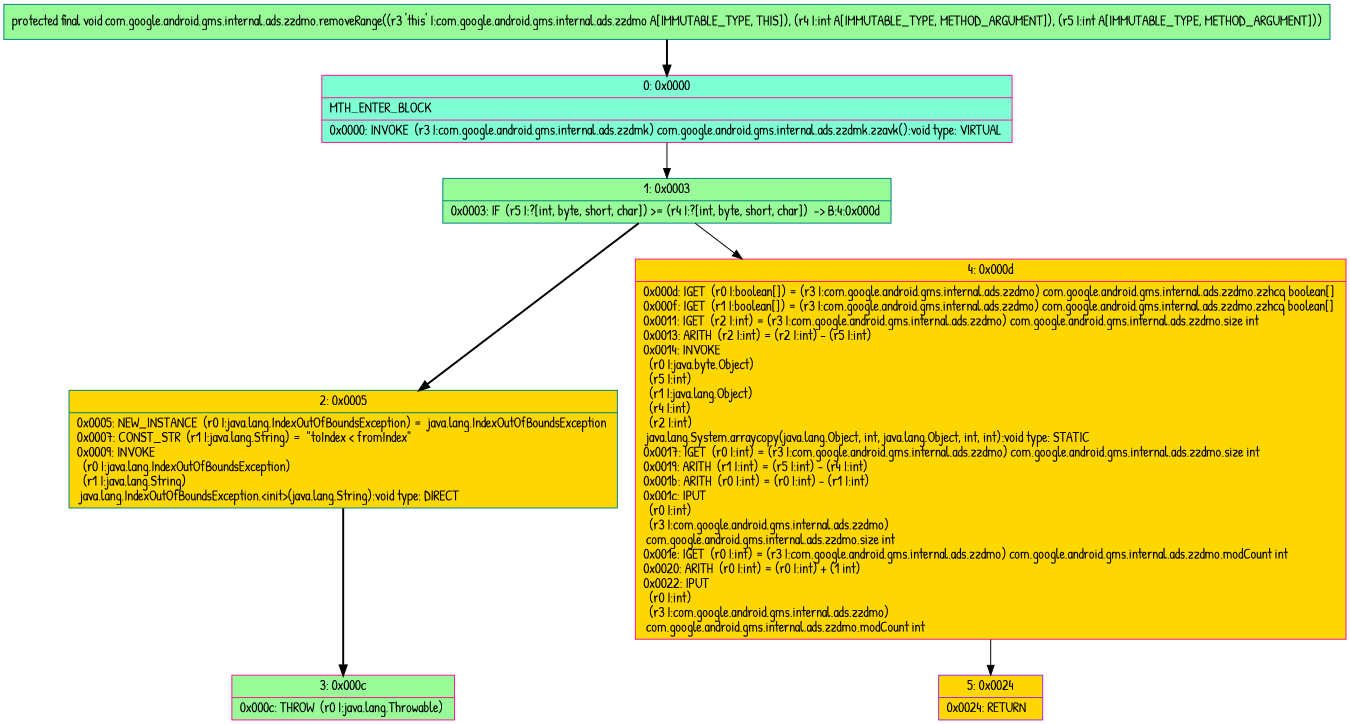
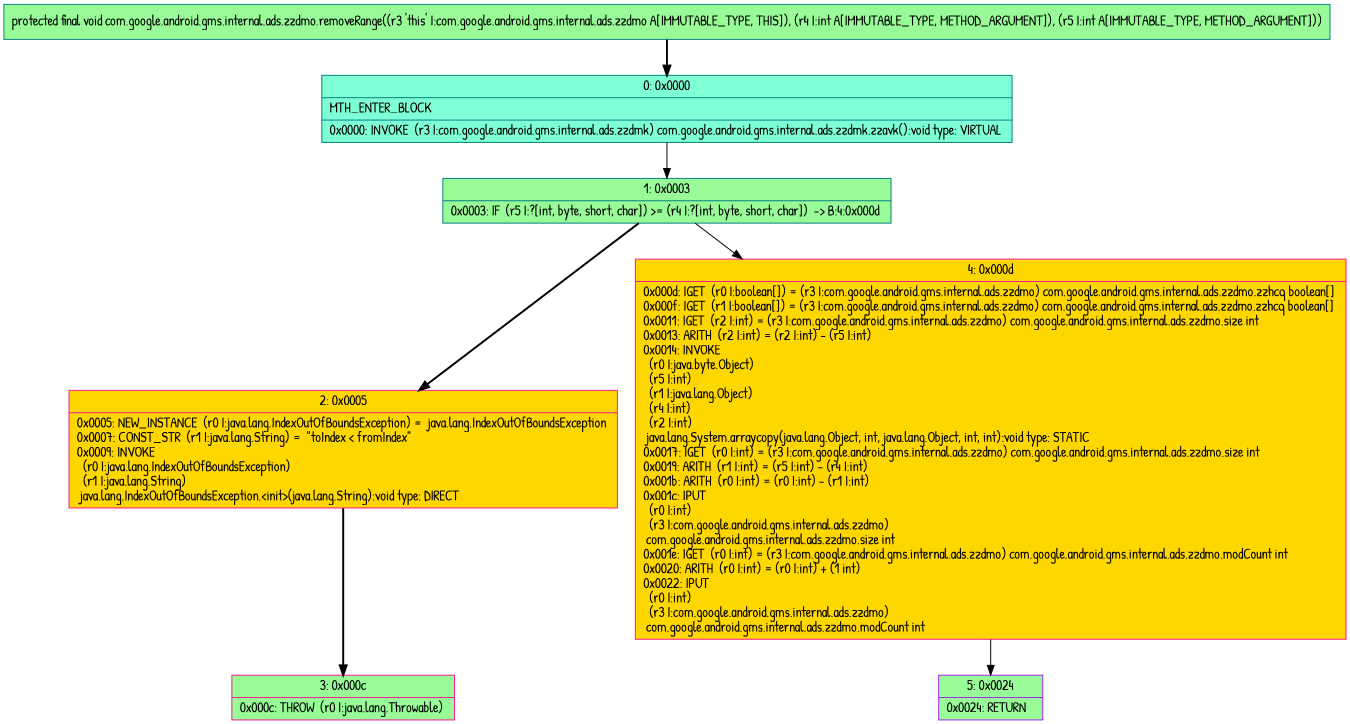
node "0: 0x0000": color deeppink -> teal
node "2: 0x0005": color teal -> deeppink
node "5: 0x0024": fillcolor gold -> palegreen
